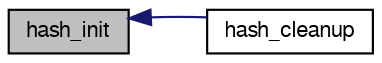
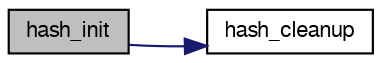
edge "hash_cleanup" -> "hash_init": reversed
